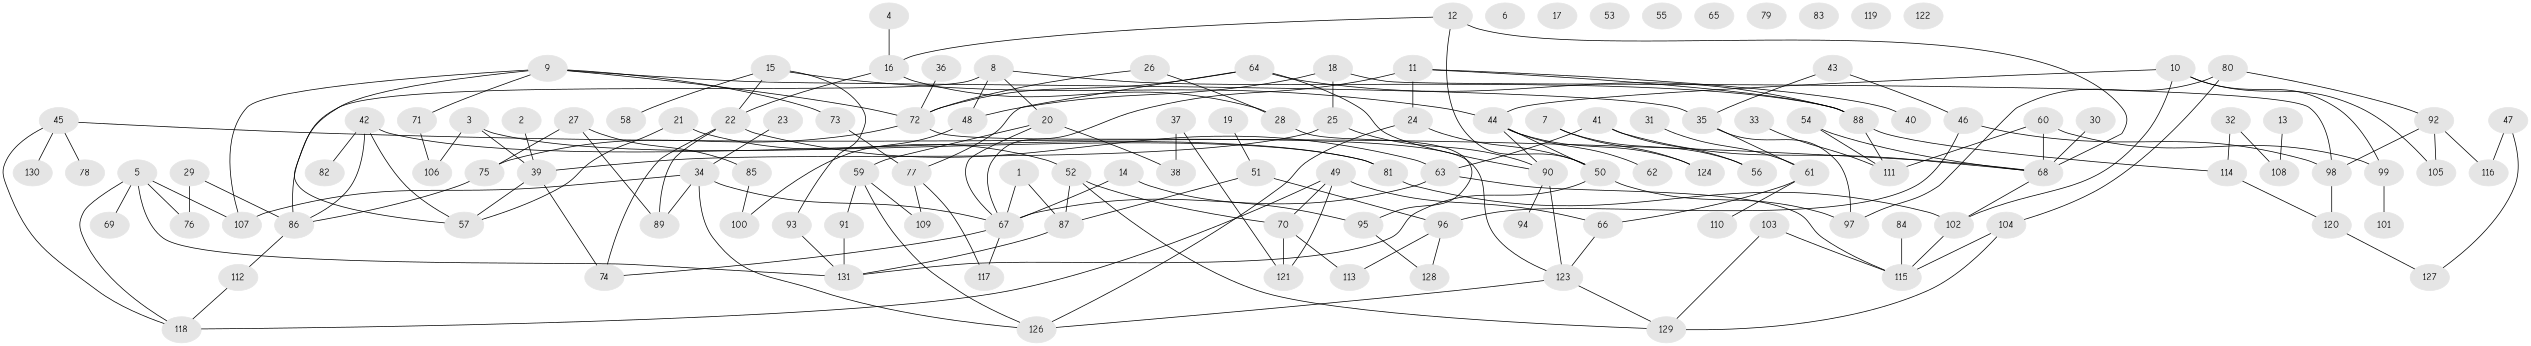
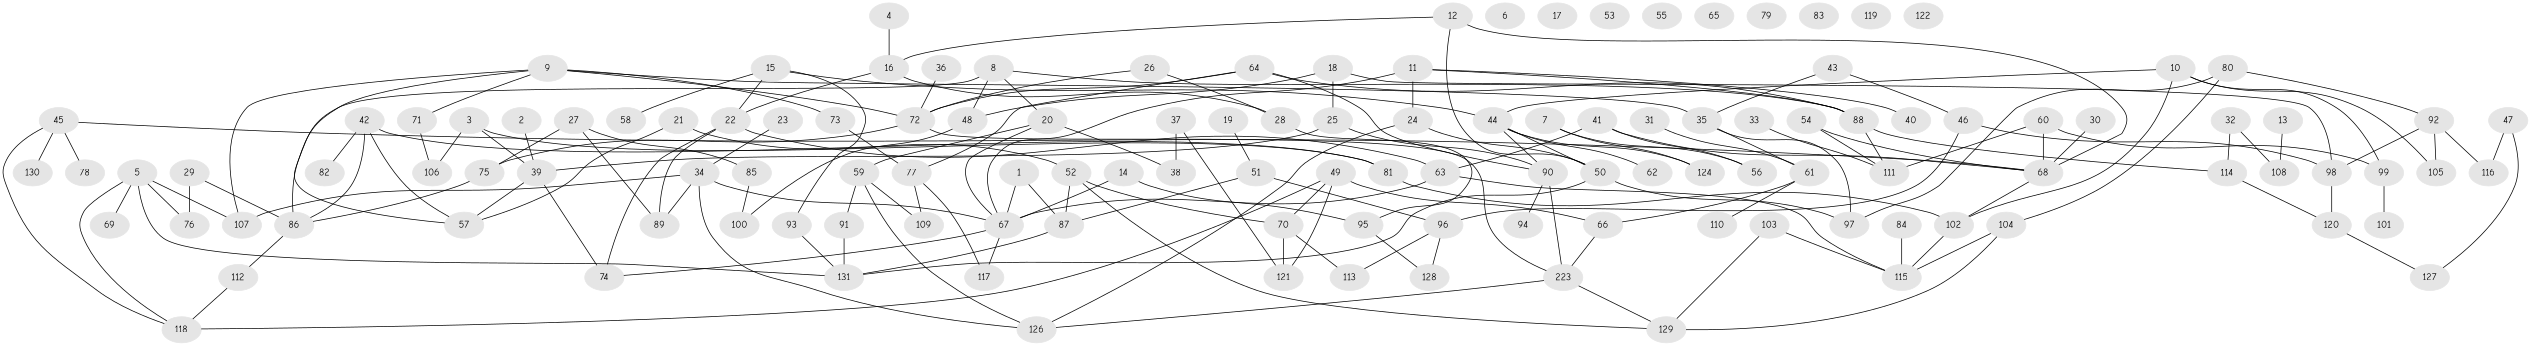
node "123": label "123" -> "223"
